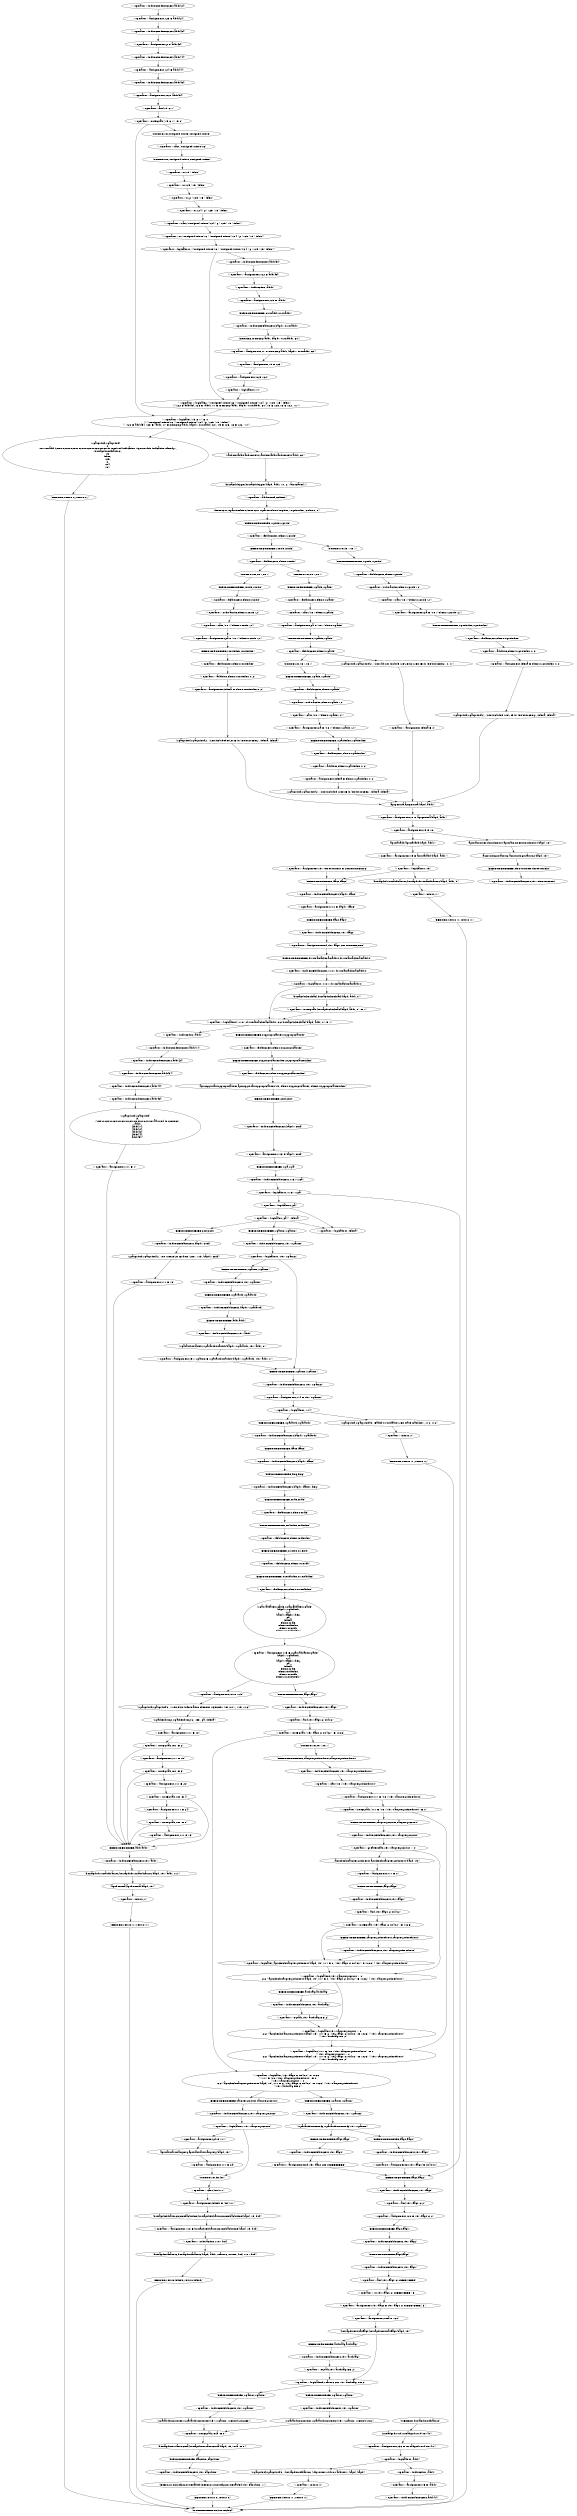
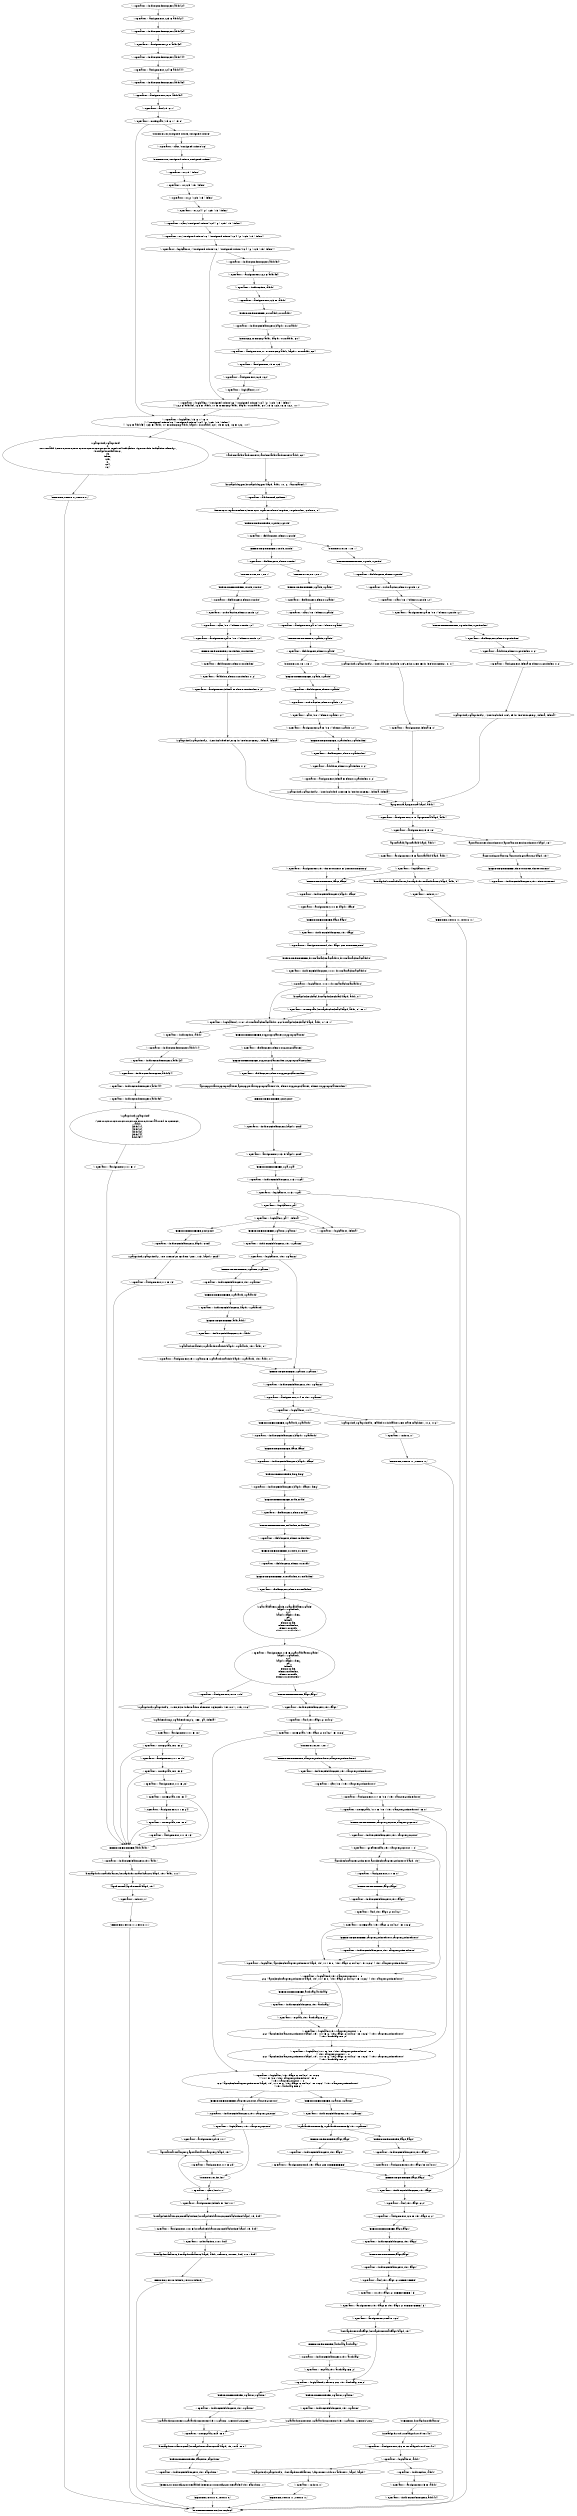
edge "(<operator>.fieldAccess,elems.wpa_ie_len)" -> "(<operator>.addition,elems.wpa_ie_len + 2)": added
edge "(<operator>.assignment,pb = v17)" -> "(ap_sta_start_sa_query,ap_sta_start_sa_query(hapd, v9))": now "(<operator>.cast,(int)v17)" -> "(ap_sta_start_sa_query,ap_sta_start_sa_query(hapd, v9))"
